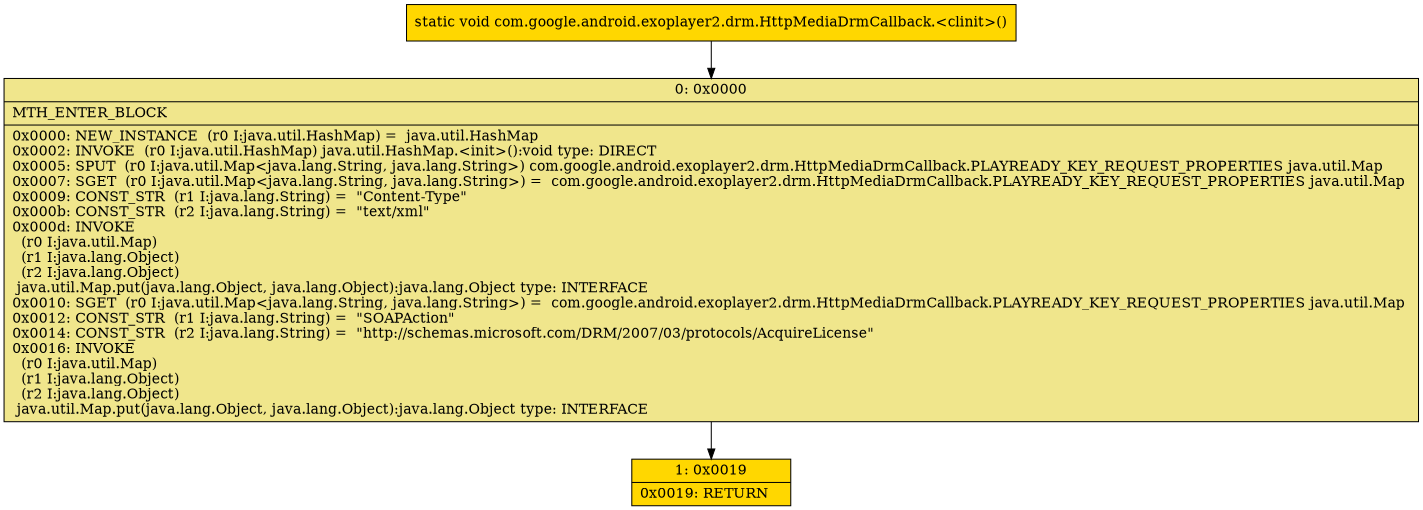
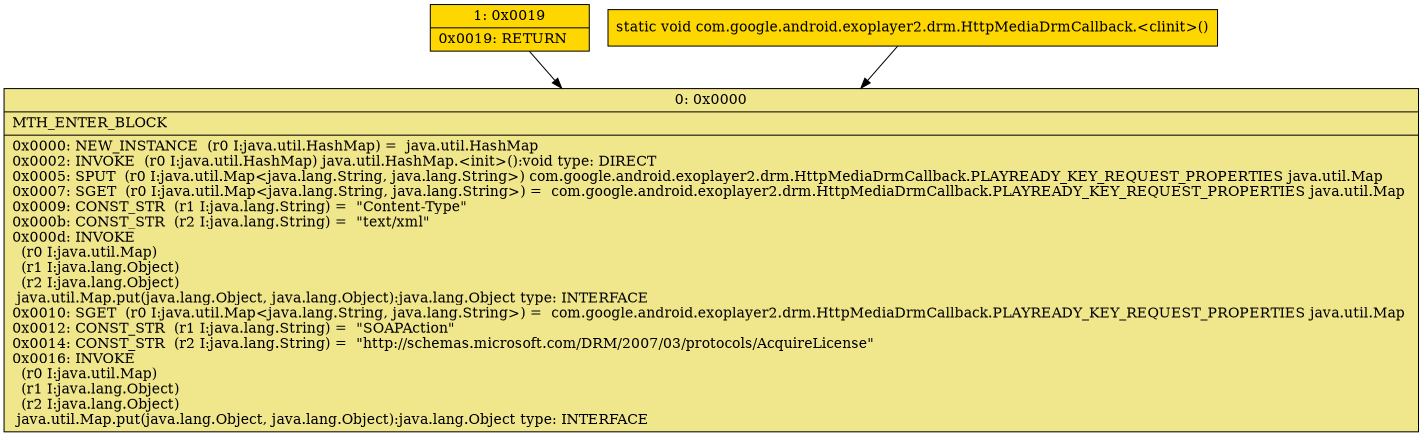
edge "0: 0x0000" -> "1: 0x0019": reversed
